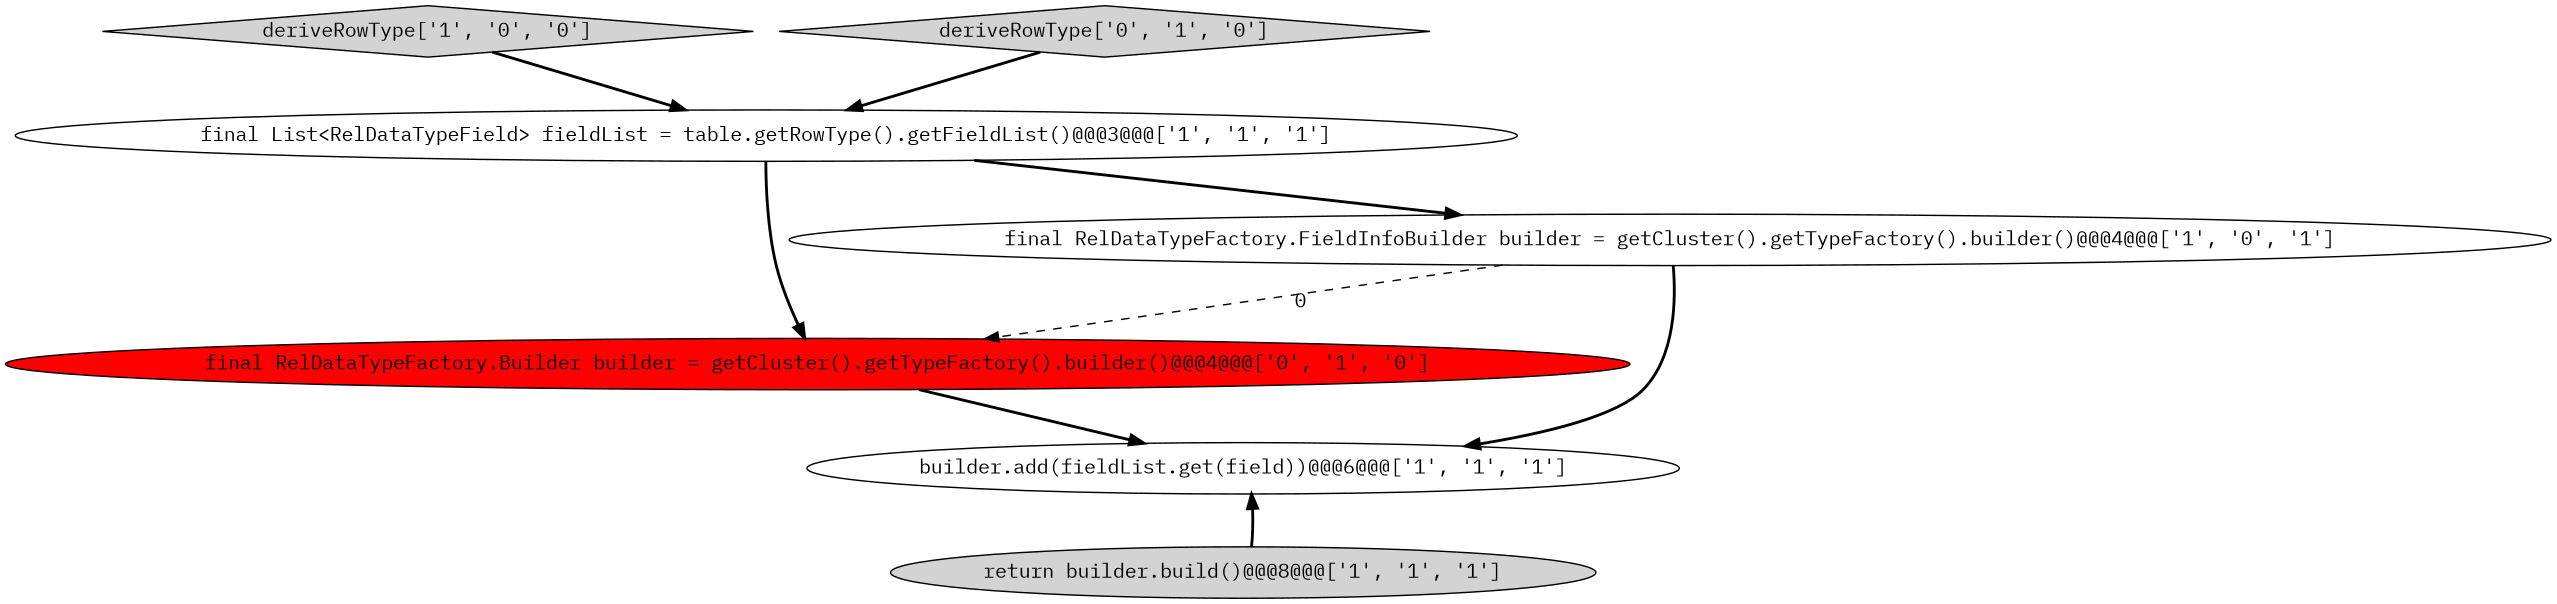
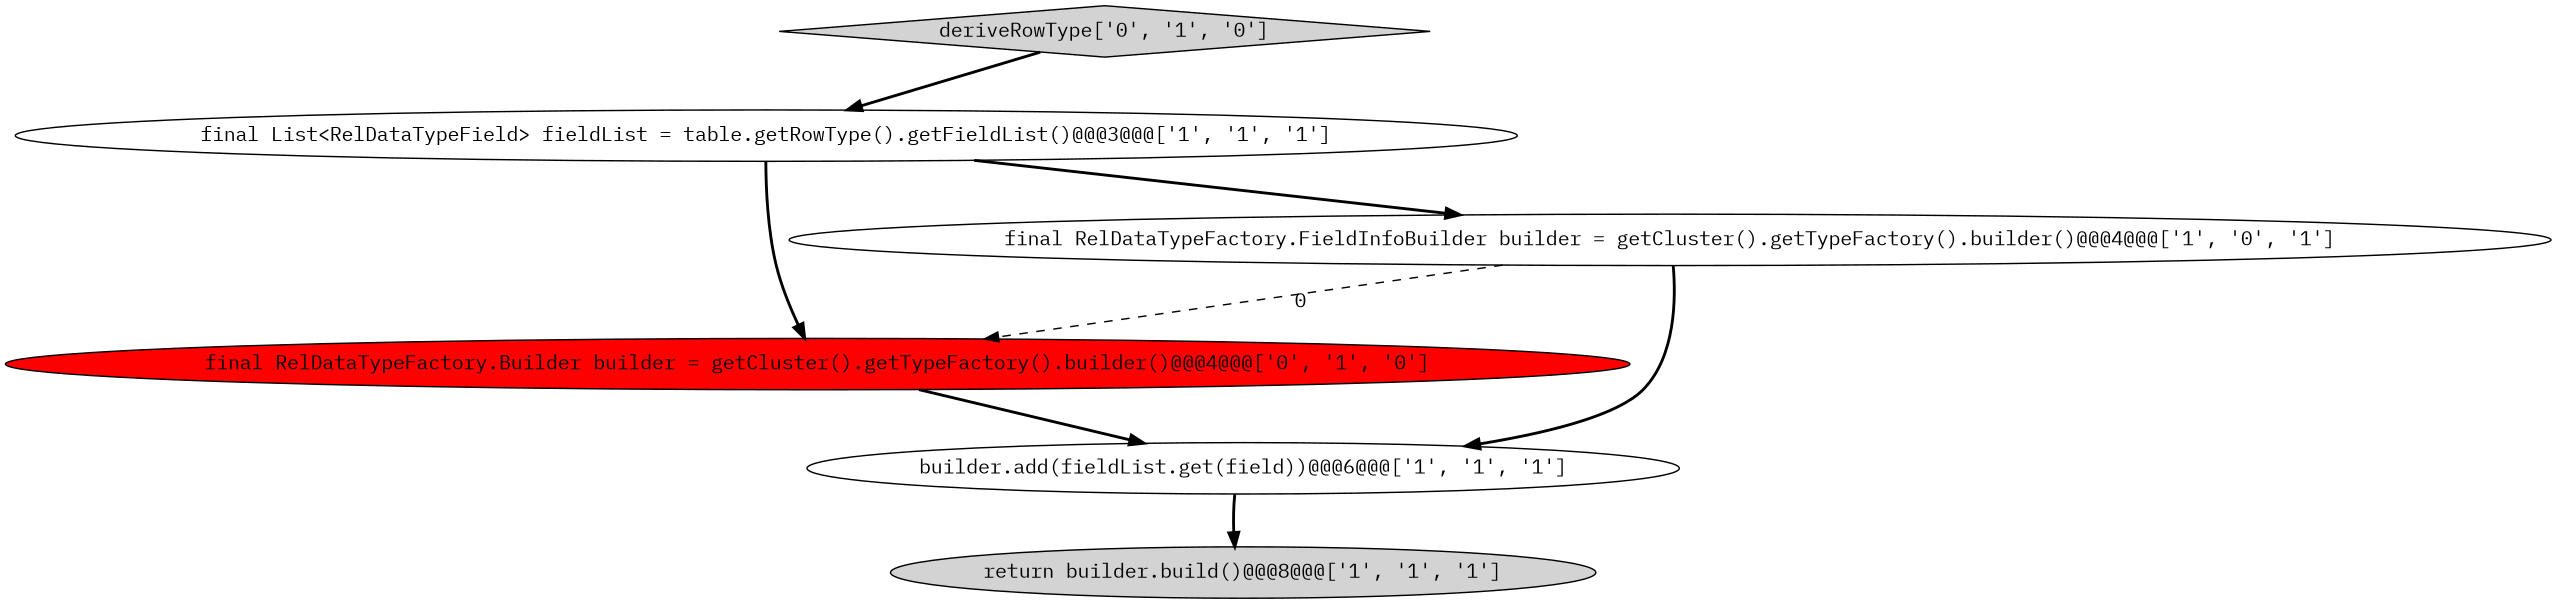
node "deriveRowType['1', '0', '0']": removed
edge "return builder.build()@@@8@@@['1', '1', '1']" -> "builder.add(fieldList.get(field))@@@6@@@['1', '1', '1']": reversed
